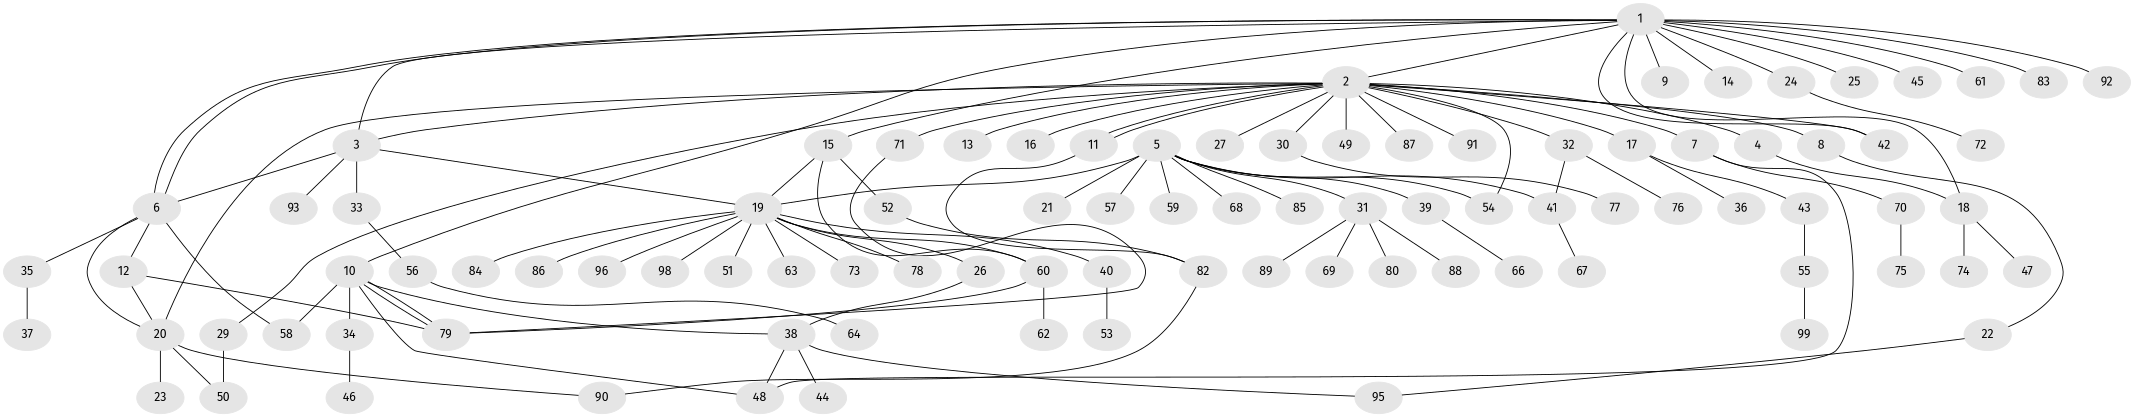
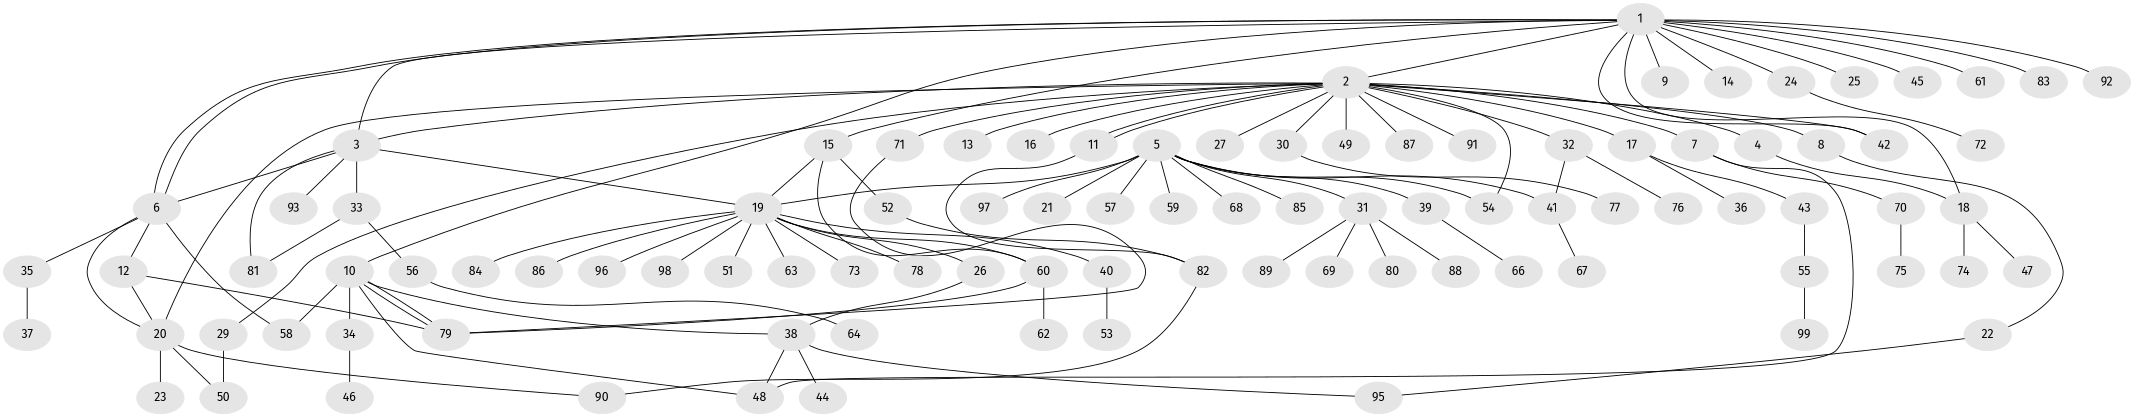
node "97": added
node "81": added
